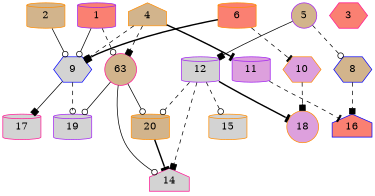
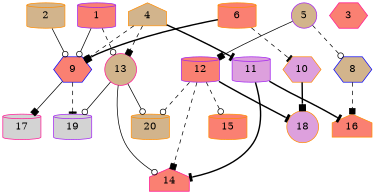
node "9": fillcolor lightgrey -> salmon
node "63": label "63" -> "13"
node "12": fillcolor lightgrey -> salmon
edge "10" -> "18": style dashed -> bold
edge "9" -> "19": arrowhead odot -> tee
edge "11" -> "16": style dashed -> bold
node "15": fillcolor lightgrey -> salmon
node "16": color blue -> darkorange
edge "20" -> "14": now "11" -> "14"
node "14": fillcolor lightgrey -> salmon
